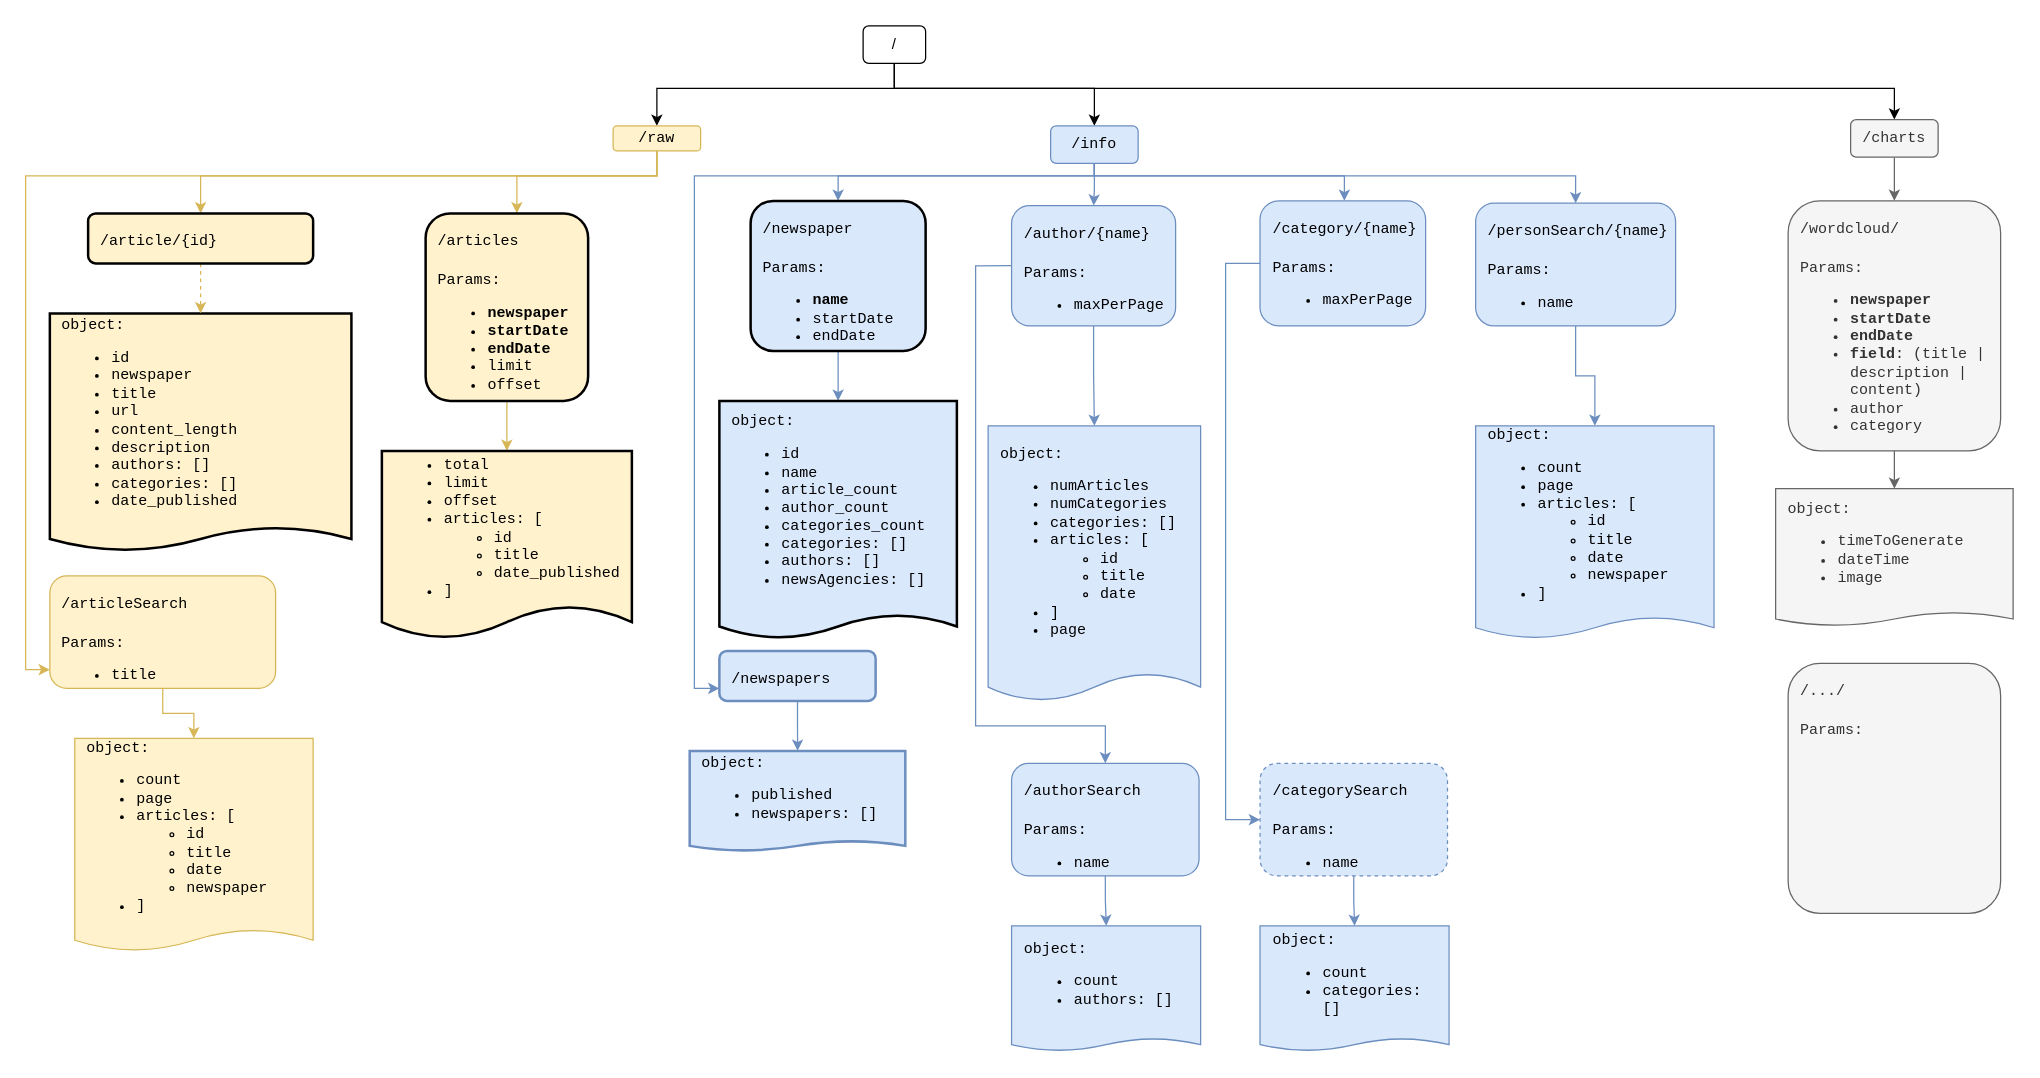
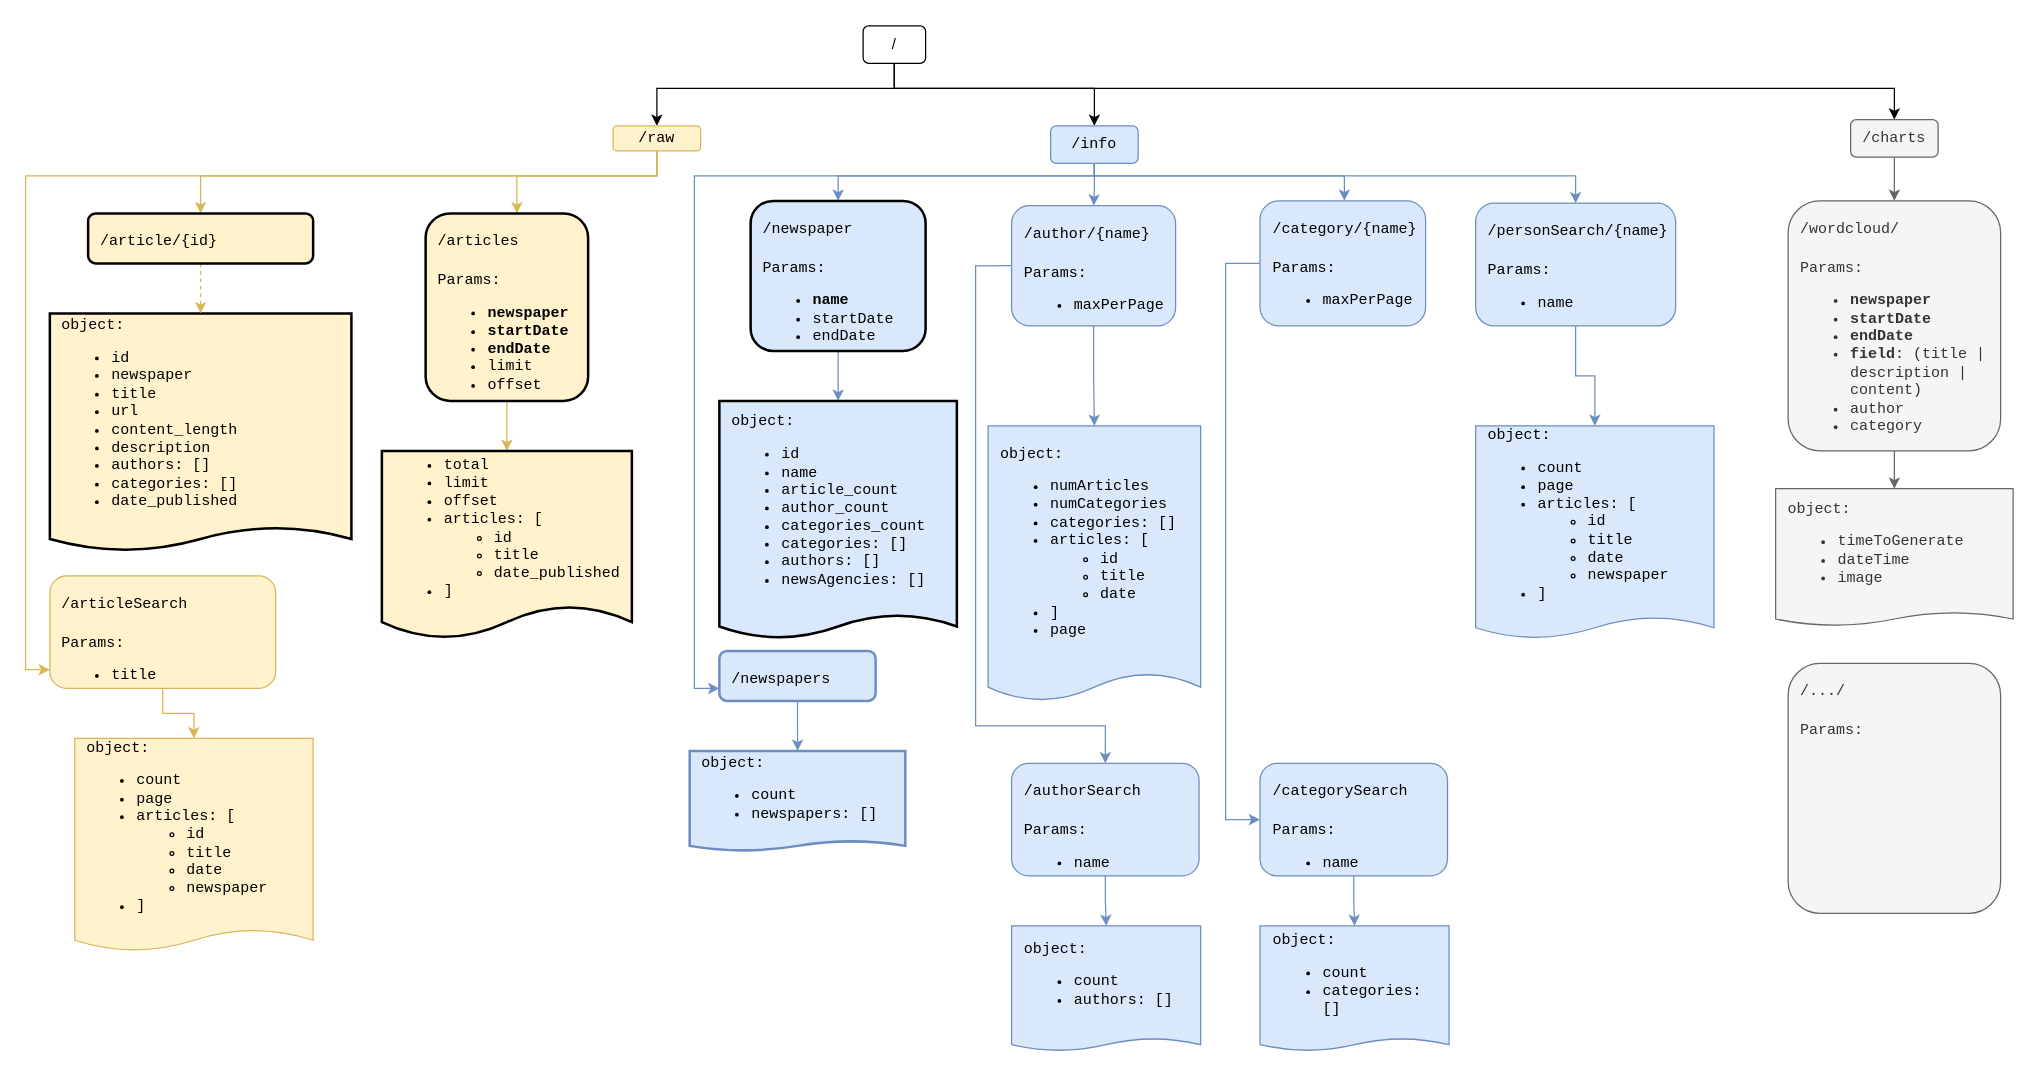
node "object: published newspapers: []": label "object: published newspapers: []" -> "object: count newspapers: []"
node "/categorySearch Params: name": style dashed -> solid
